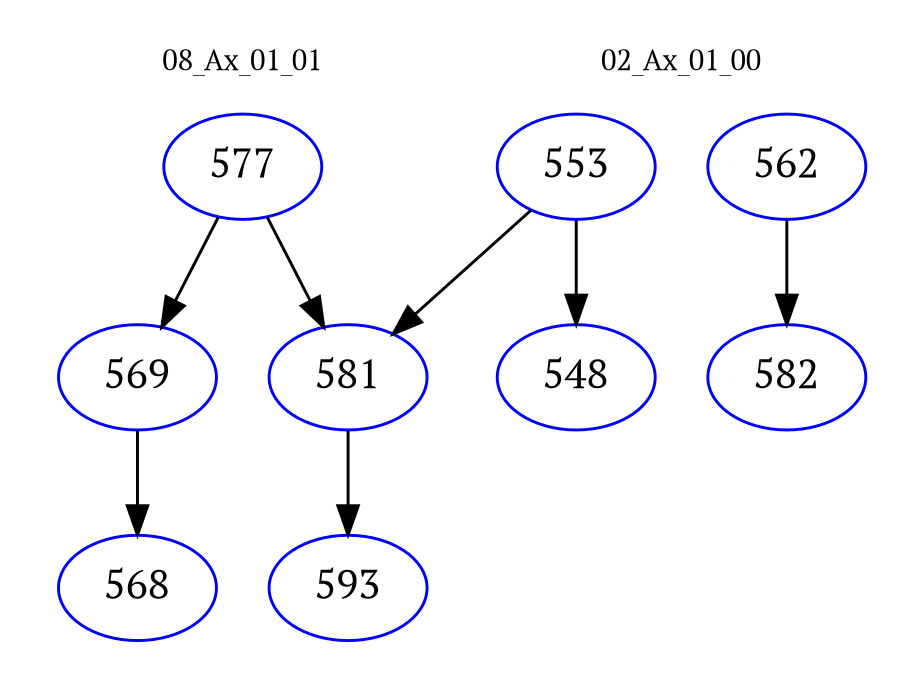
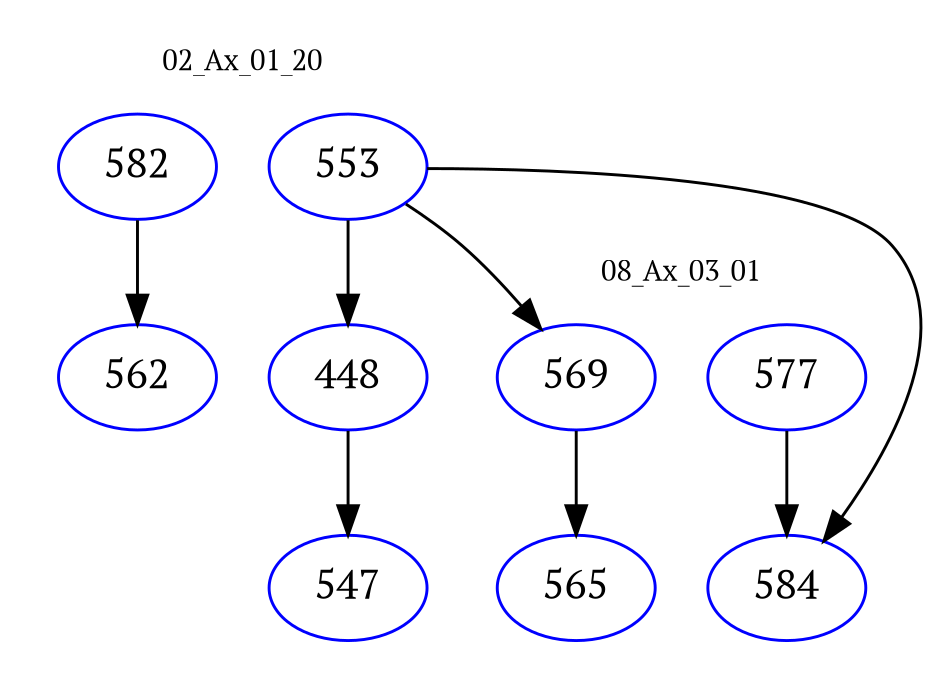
cluster "08_Ax_01_01": label "08_Ax_01_01" -> "08_Ax_03_01"
cluster "02_Ax_01_00": label "02_Ax_01_00" -> "02_Ax_01_20"
edge "562" -> "582": reversed
edge "577" -> "569": now "553" -> "569"
node "581": label "581" -> "584"
node "548": label "548" -> "448"
node "568": label "568" -> "565"
node "593": removed
node "547": added
